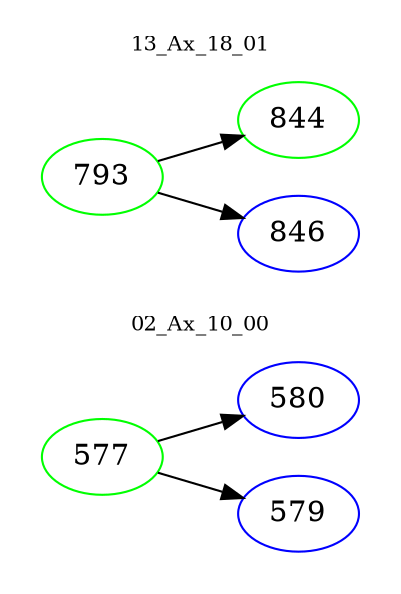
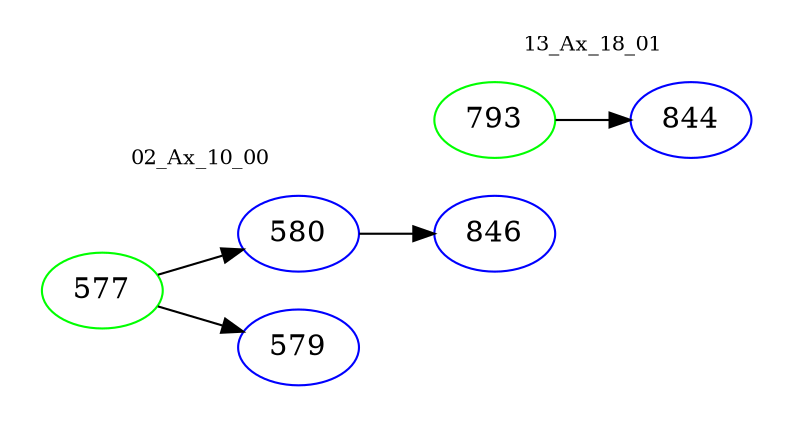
node "844": color green -> blue
edge "793" -> "846": now "580" -> "846"
